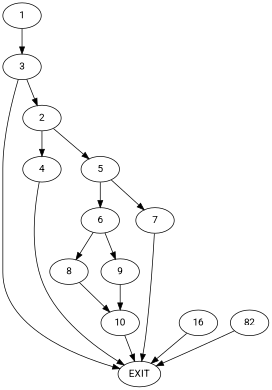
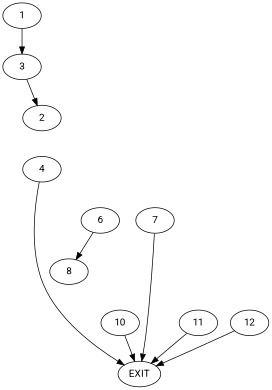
edge "2" -> "4": removed
node "5": removed
edge "3" -> "EXIT": removed
node "9": removed
edge "8" -> "10": removed
node "16": label "16" -> "11"
node "82": label "82" -> "12"
